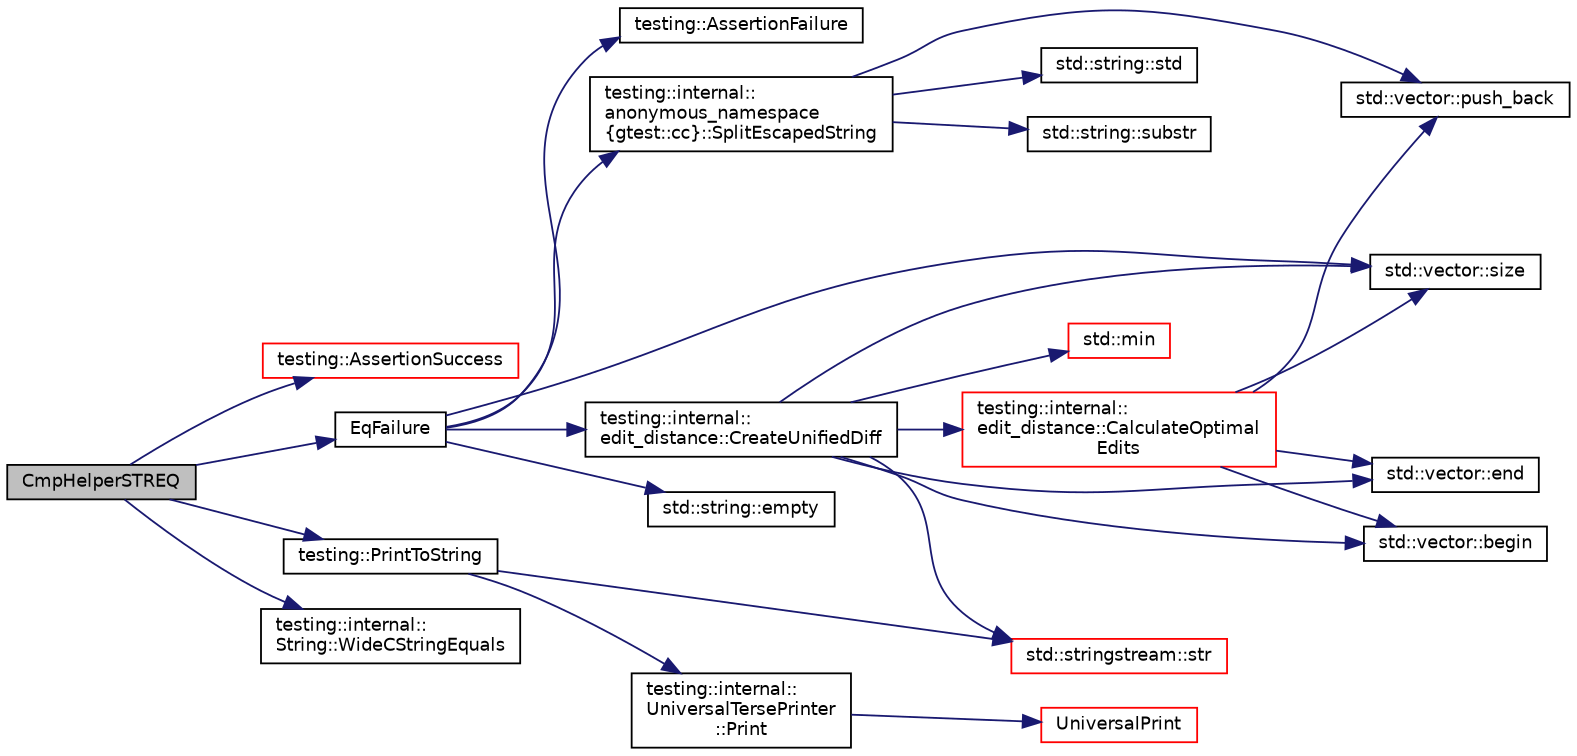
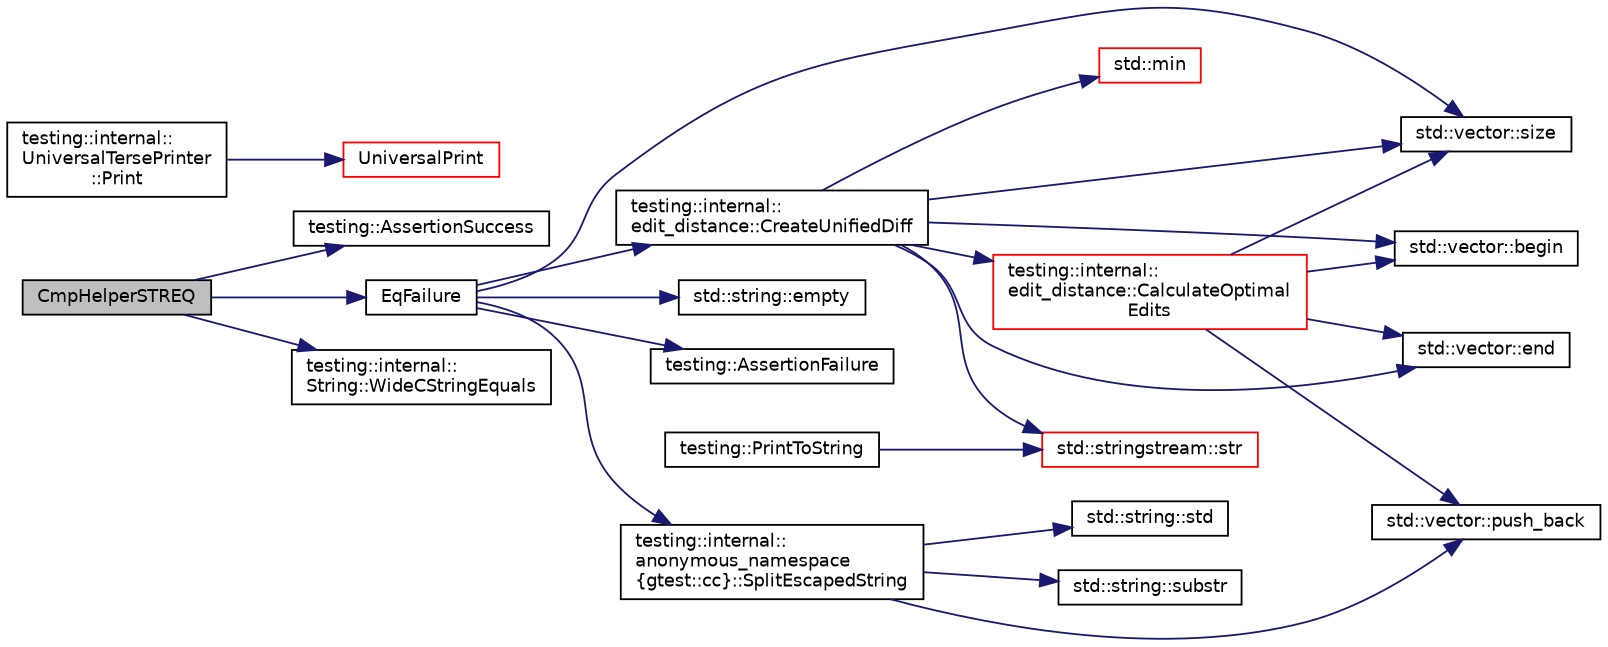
node "testing::AssertionSuccess": color red -> black
edge "CmpHelperSTREQ" -> "testing::PrintToString": removed
edge "testing::PrintToString" -> "testing::internal:: UniversalTersePrinter ::Print": removed
